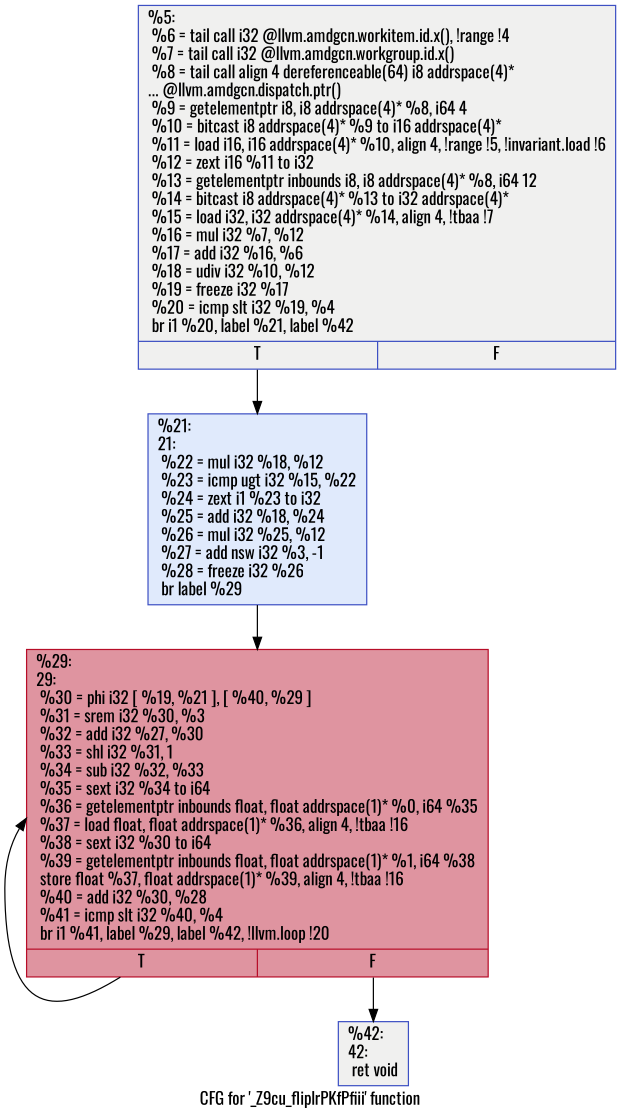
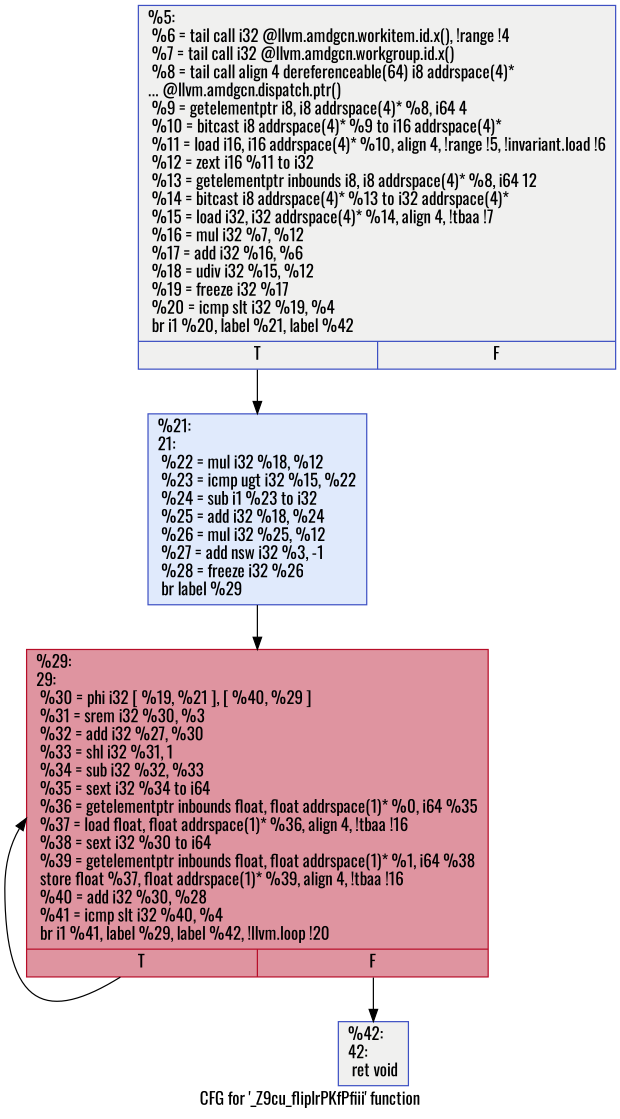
node "%5:": text "%18 = udiv i32 %10, %12" -> "%18 = udiv i32 %15, %12"
node "%21:": text "%24 = zext i1 %23 to i32" -> "%24 = sub i1 %23 to i32"
